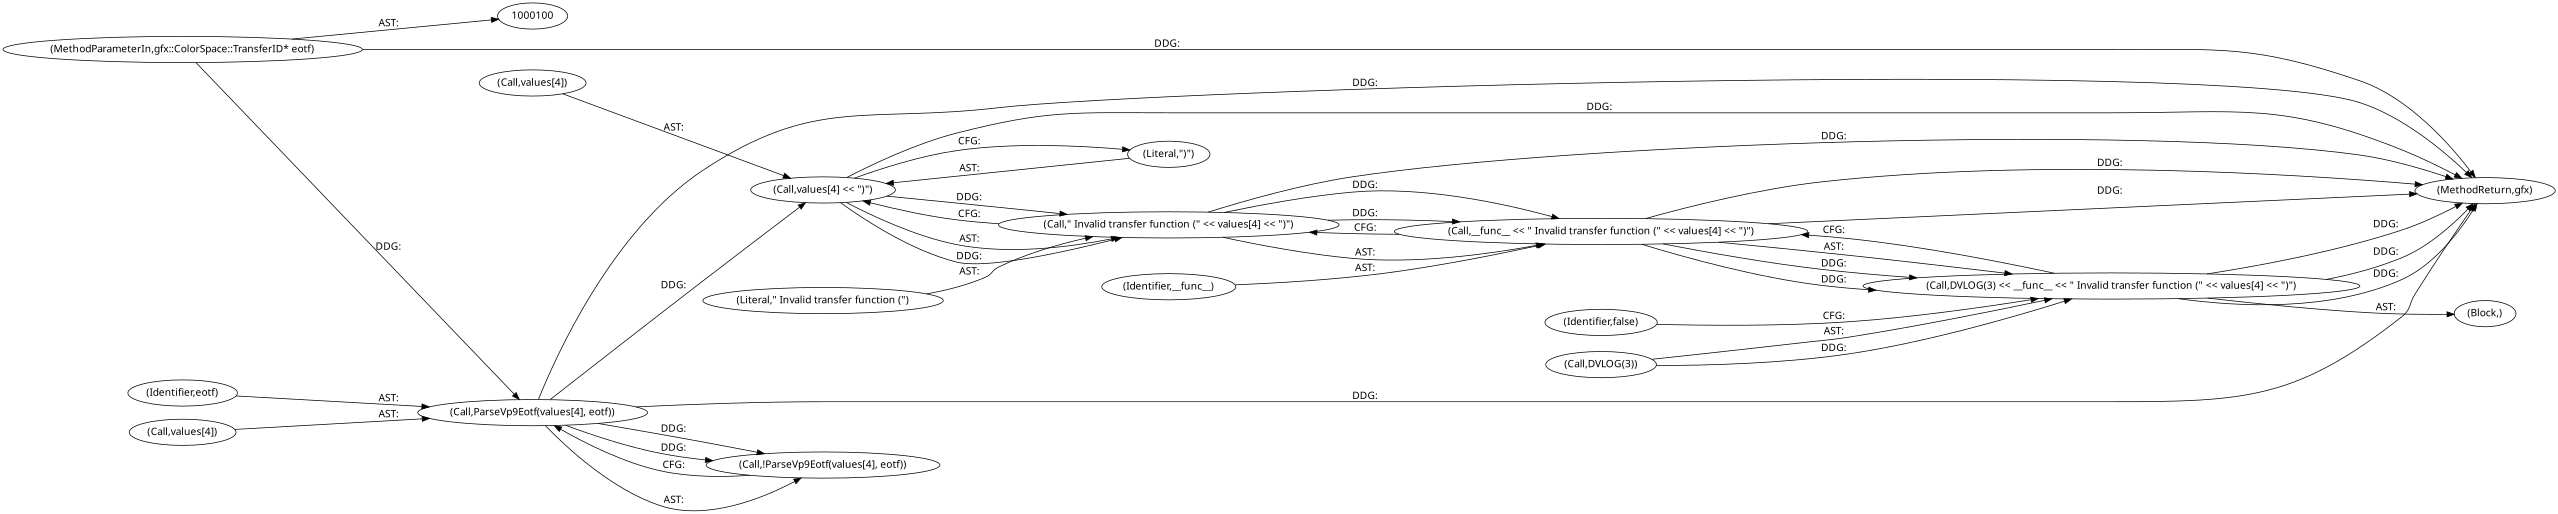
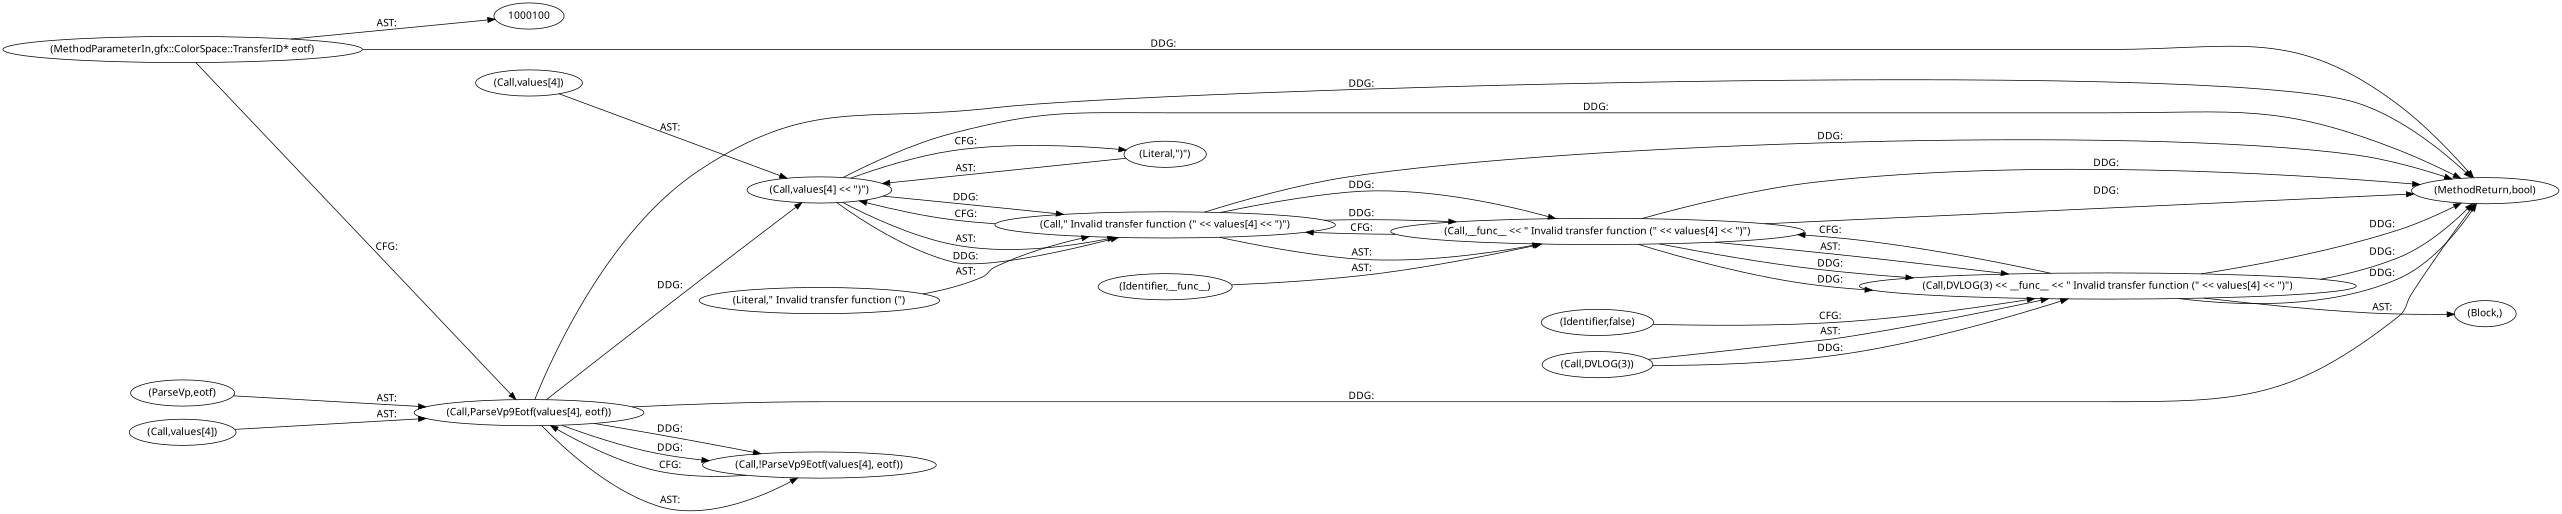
node "(MethodReturn,gfx)": label "(MethodReturn,gfx)" -> "(MethodReturn,bool)"
edge "(MethodParameterIn,gfx::ColorSpace::TransferID* eotf)" -> "(Call,ParseVp9Eotf(values[4], eotf))": label "DDG: " -> "CFG: "
node "(Identifier,eotf)": label "(Identifier,eotf)" -> "(ParseVp,eotf)"
